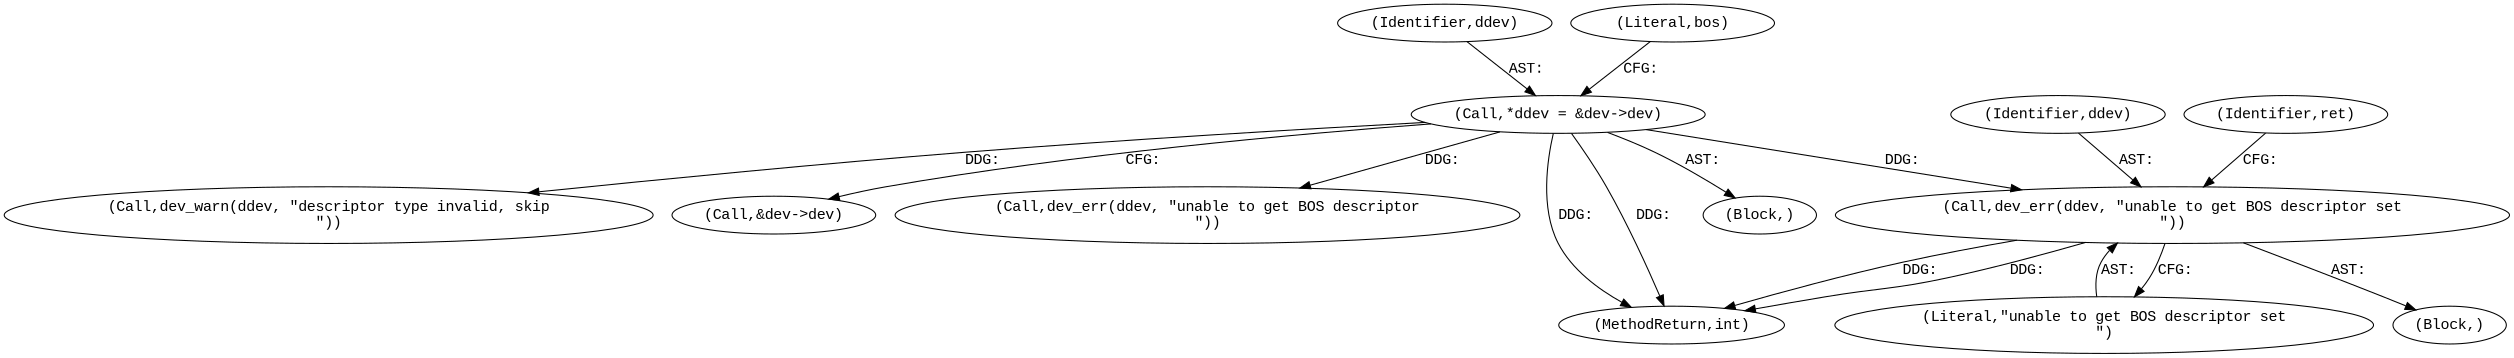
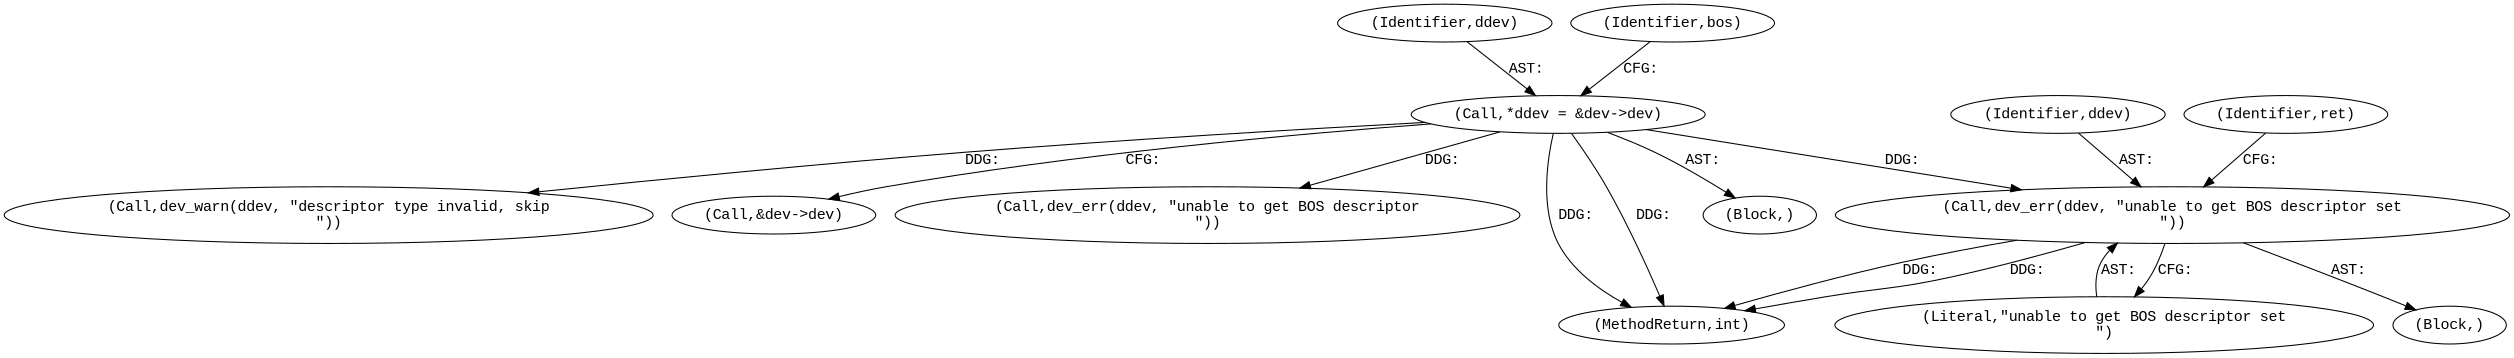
node "(Literal,bos)": label "(Literal,bos)" -> "(Identifier,bos)"
